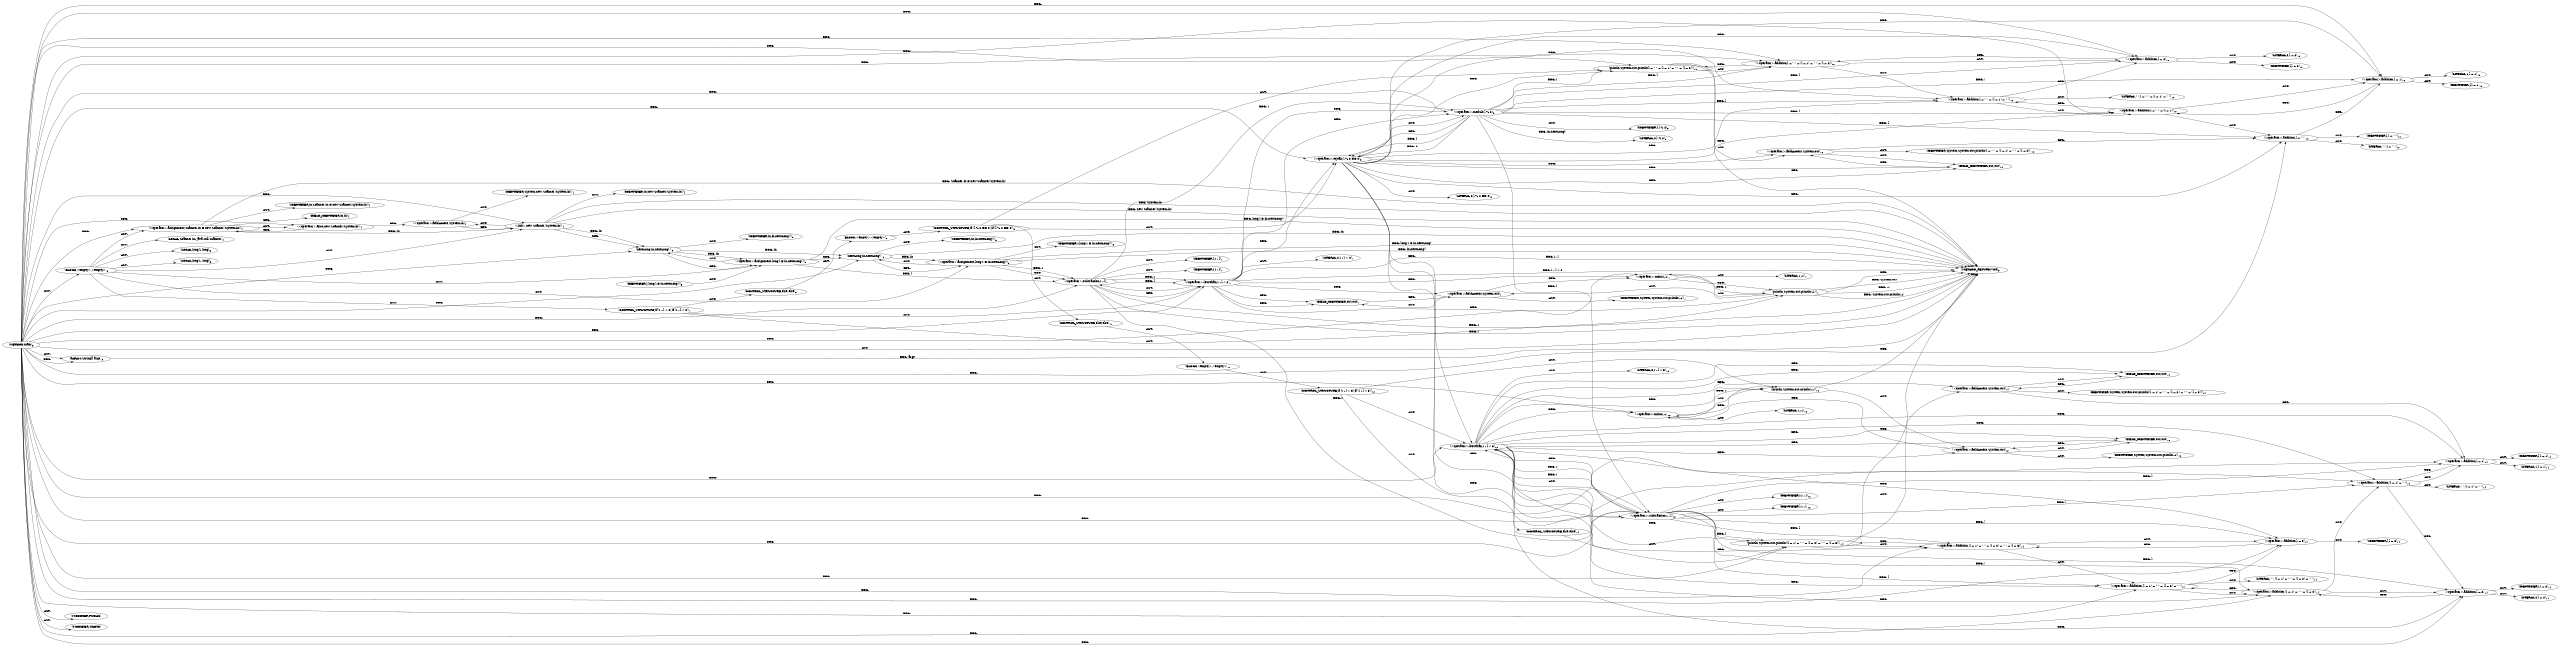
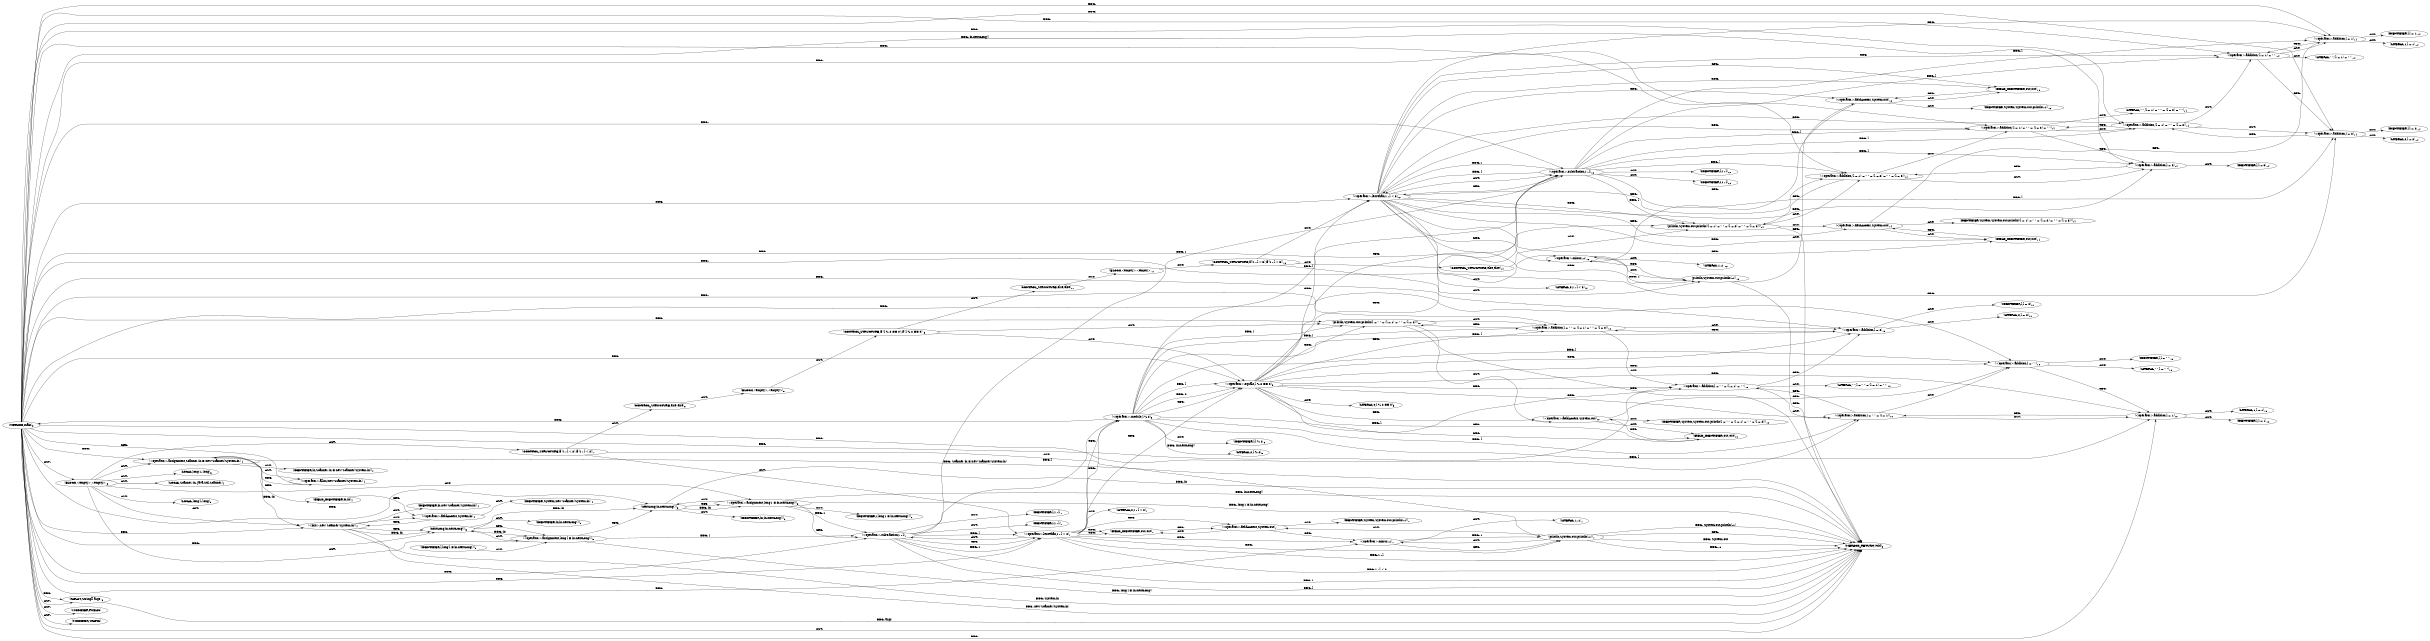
edge "(<operator>.equals,l % 2 == 0)" -> "(<operator>.modulo,l % 2)": removed, label "AST:"
edge "(<operator>.alloc,new Scanner(System.in))" -> "(<operator>.fieldAccess,System.in)": now "(FIELD_IDENTIFIER,in,in)" -> "(<operator>.fieldAccess,System.in)"
edge "(METHOD,main)" -> "(<operator>.addition,l + 3)": label "DDG: " -> "DDG: in.nextLong()"
